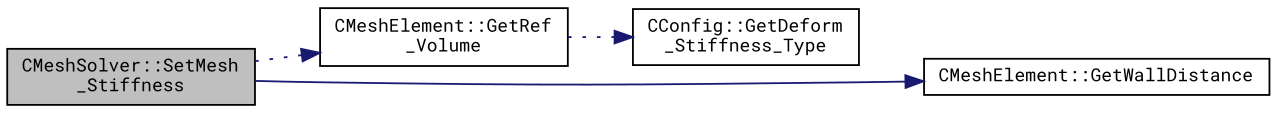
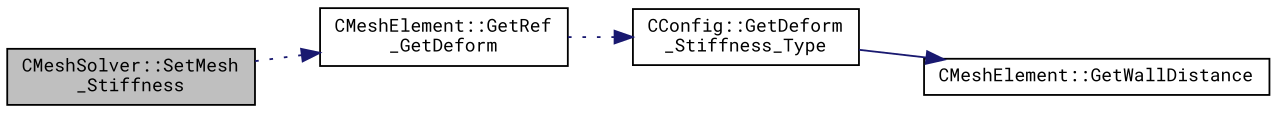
node "CMeshElement::GetRef _Volume": label "CMeshElement::GetRef _Volume" -> "CMeshElement::GetRef _GetDeform"
edge "CMeshSolver::SetMesh _Stiffness" -> "CMeshElement::GetWallDistance": now "CConfig::GetDeform _Stiffness_Type" -> "CMeshElement::GetWallDistance"
